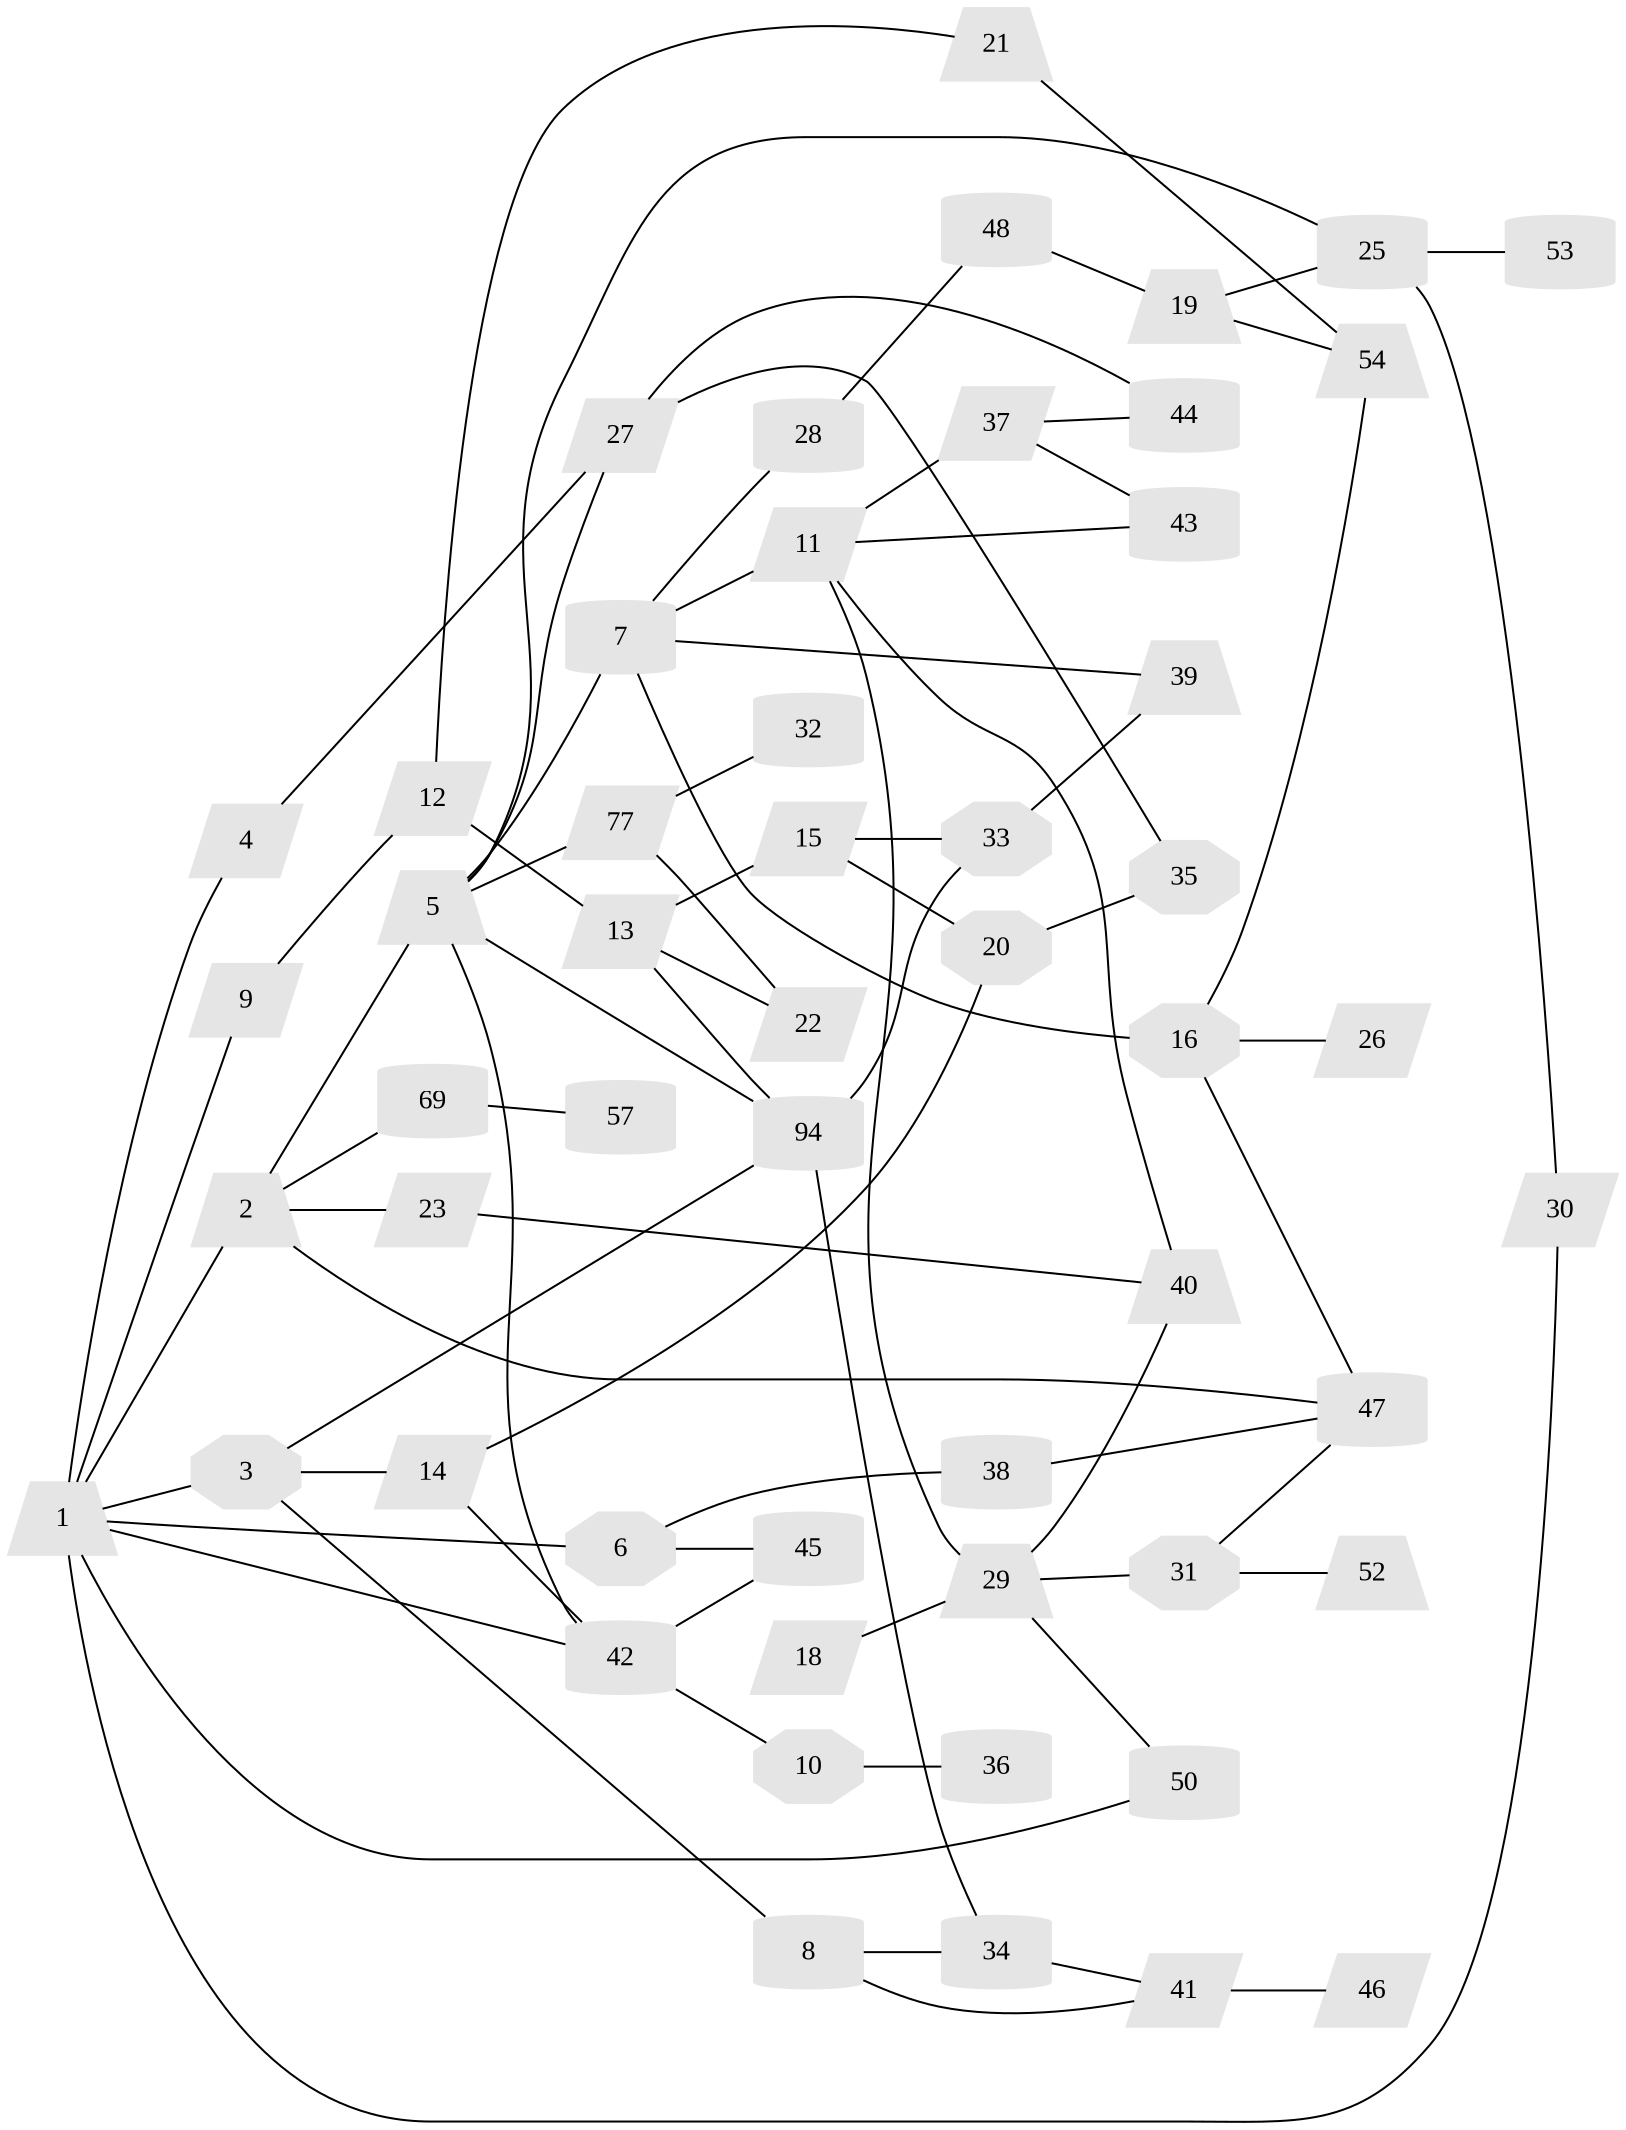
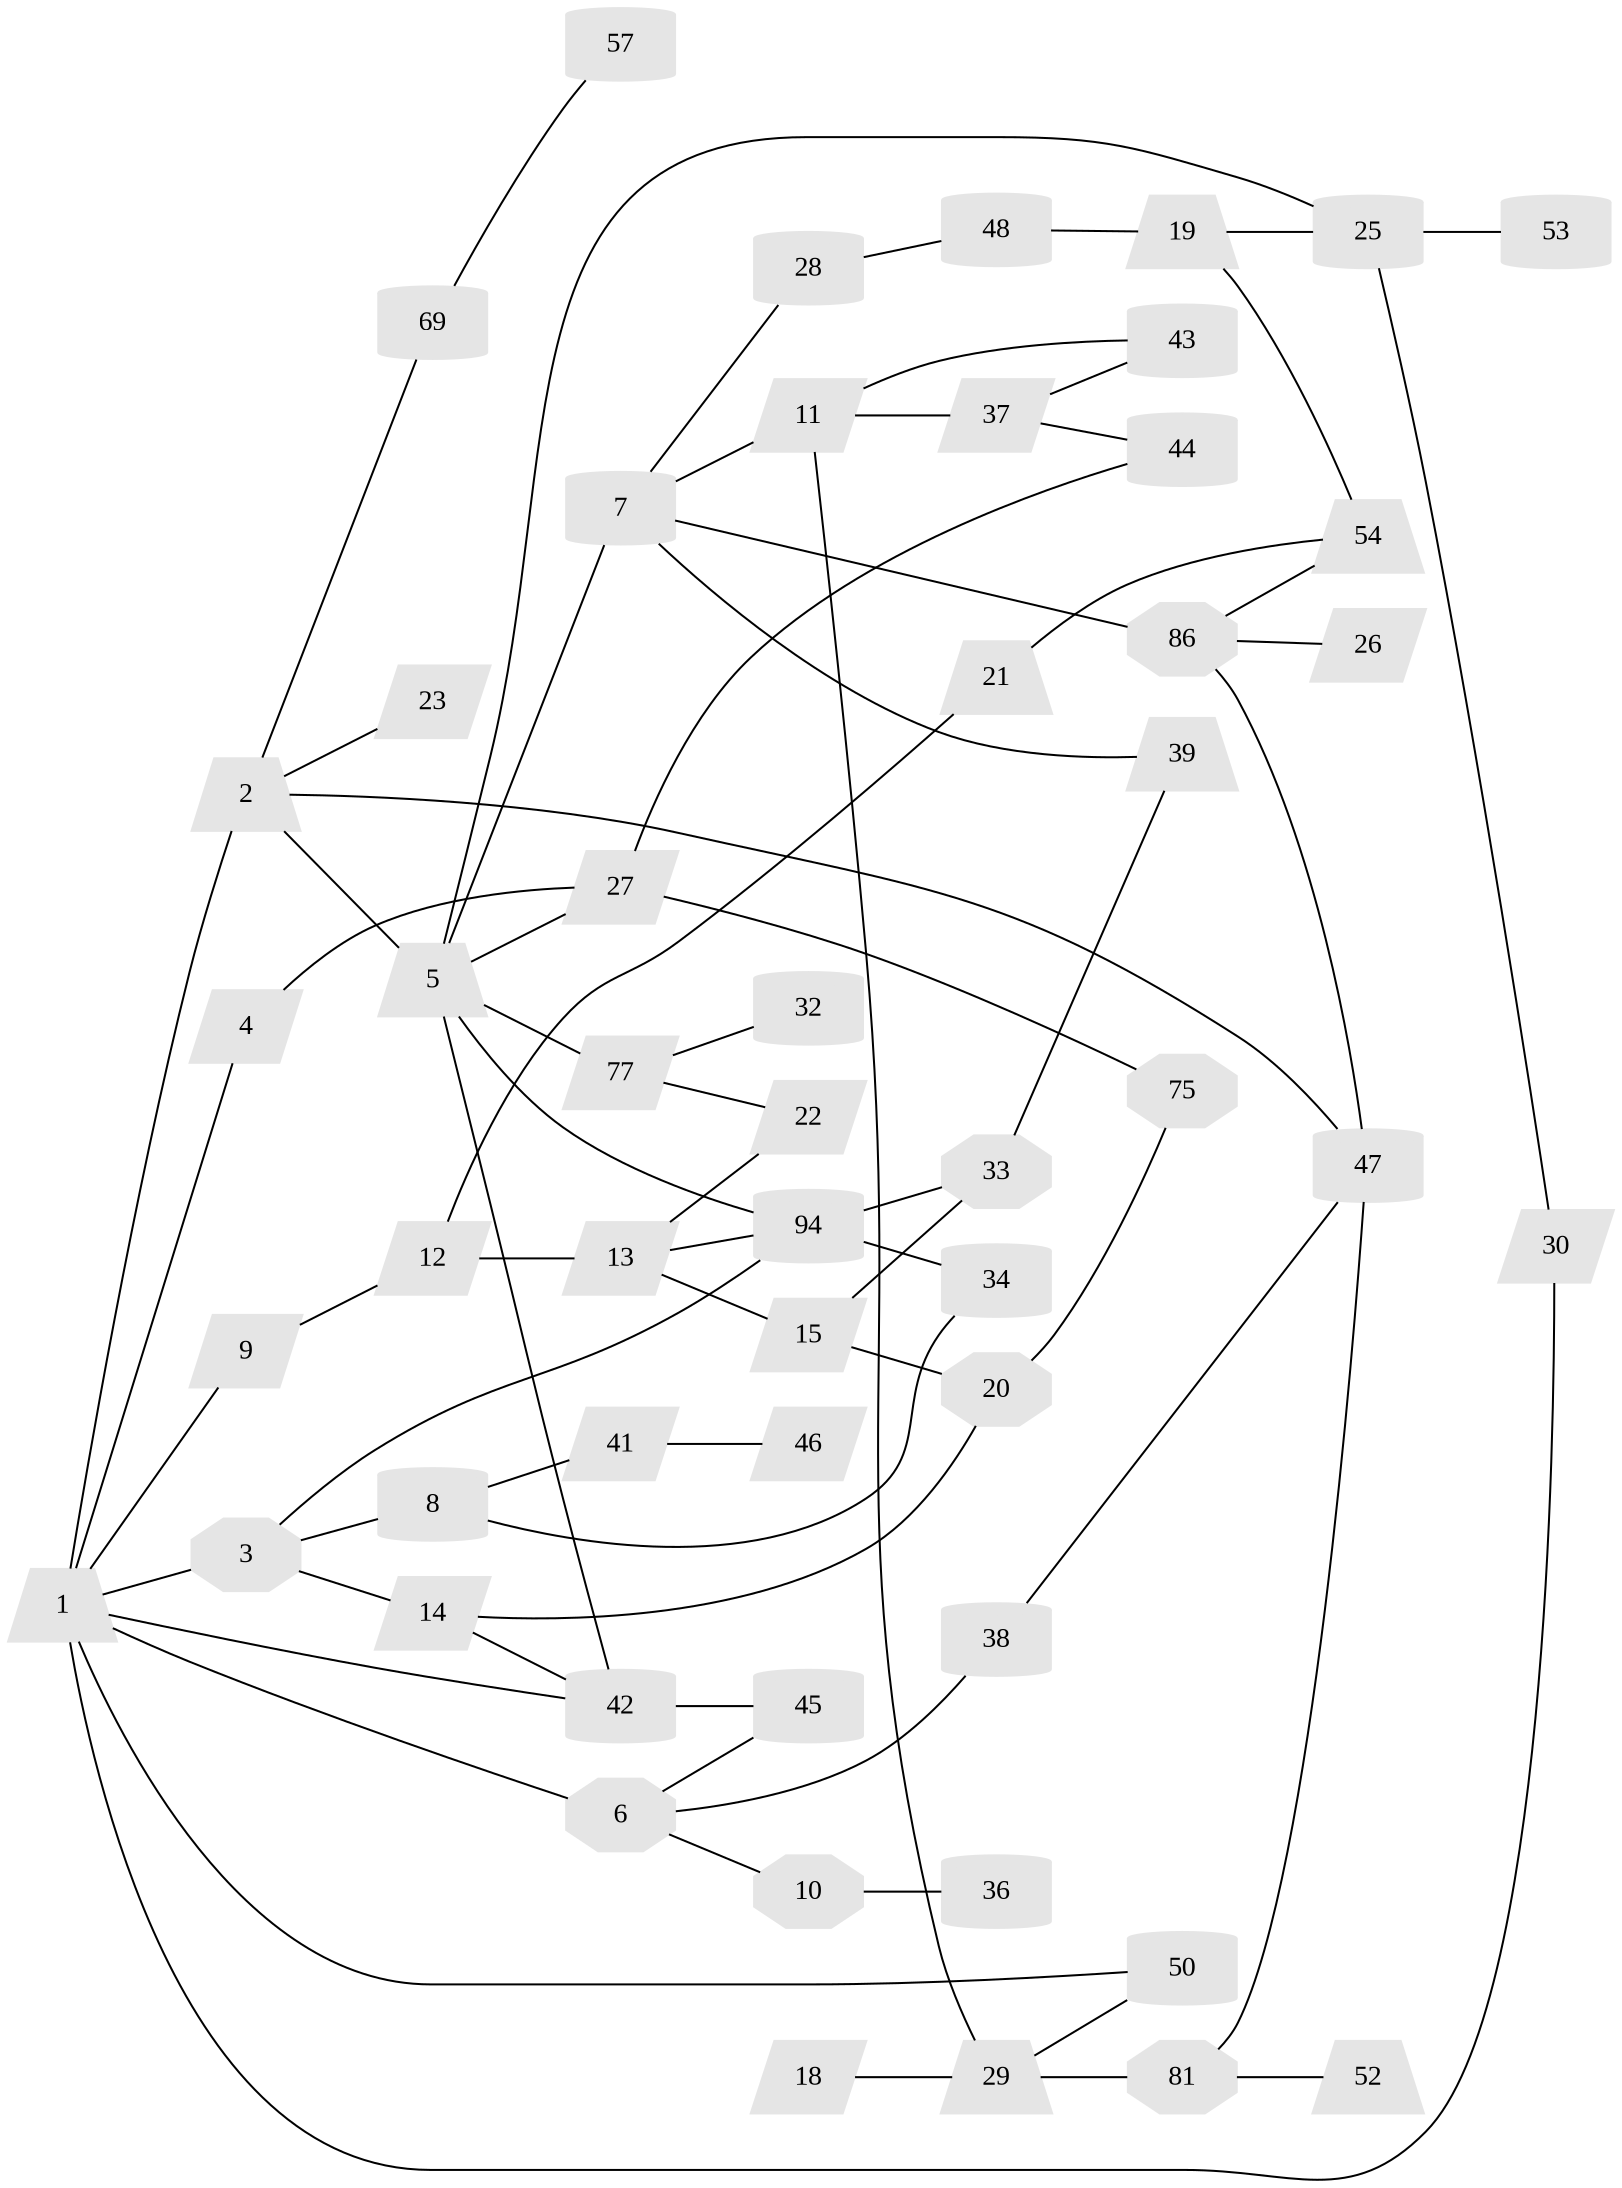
node "35": label "35" -> "75"
node "16": label "16" -> "86"
node "40": removed
node "31": label "31" -> "81"
edge "42" -- "10": now "6" -- "10"
edge "34" -- "41": removed
